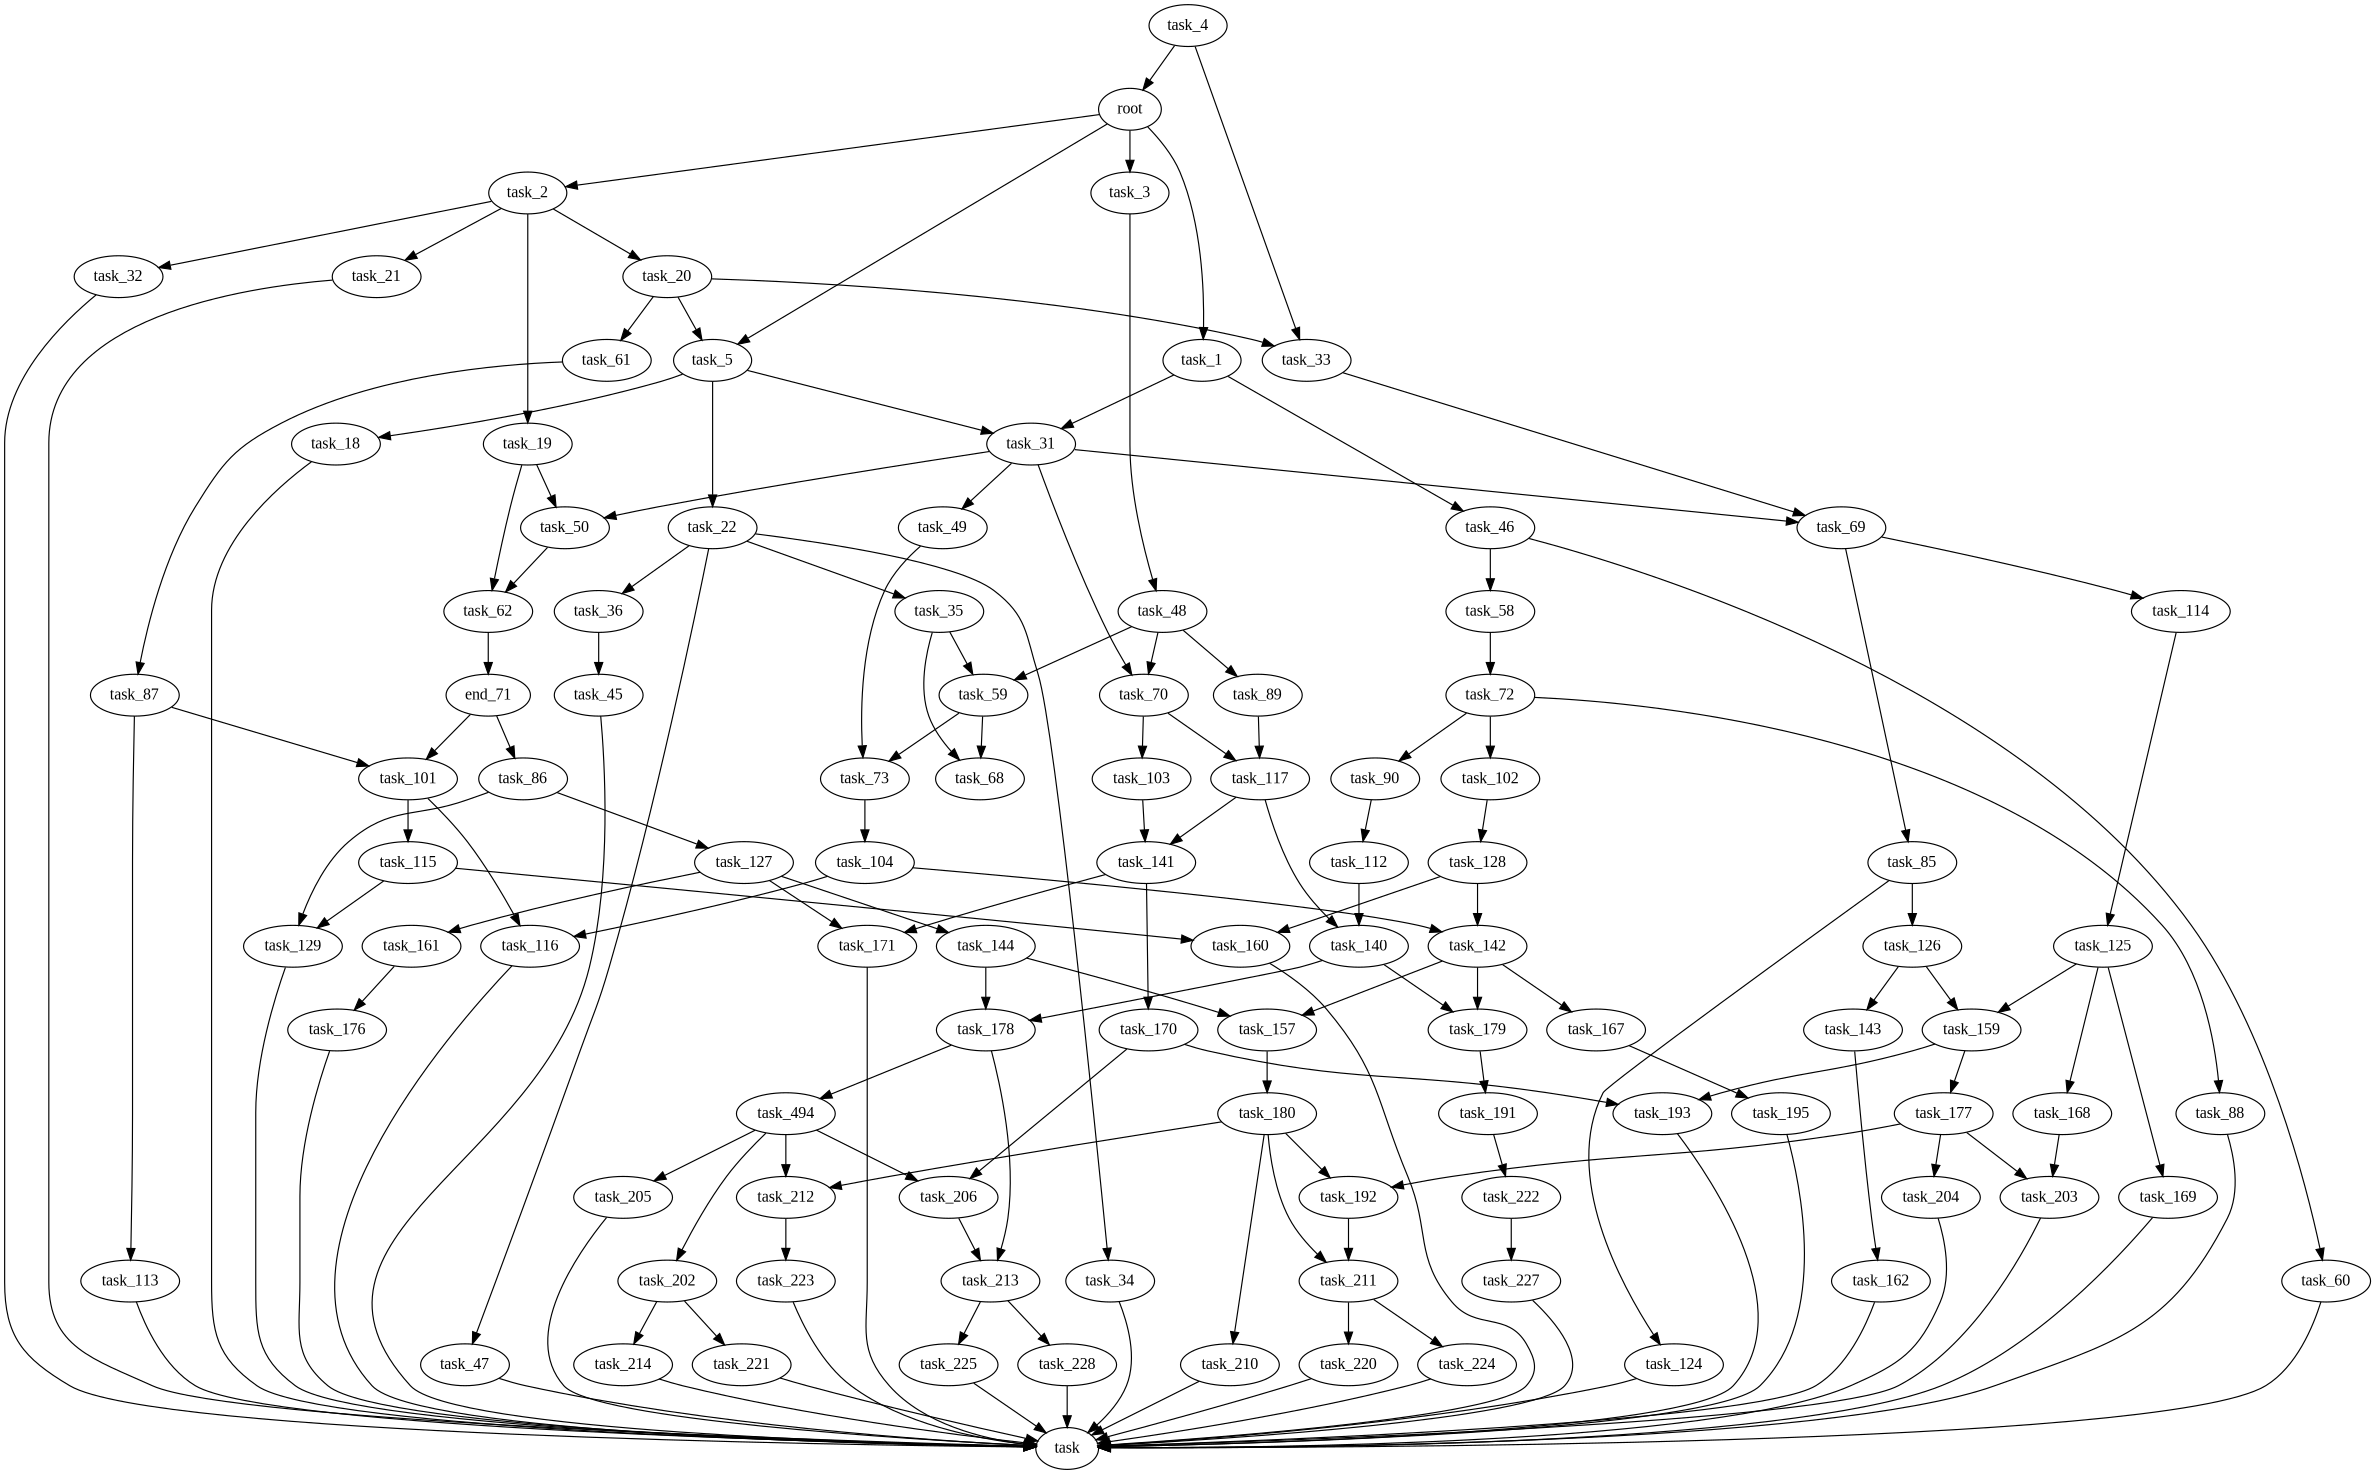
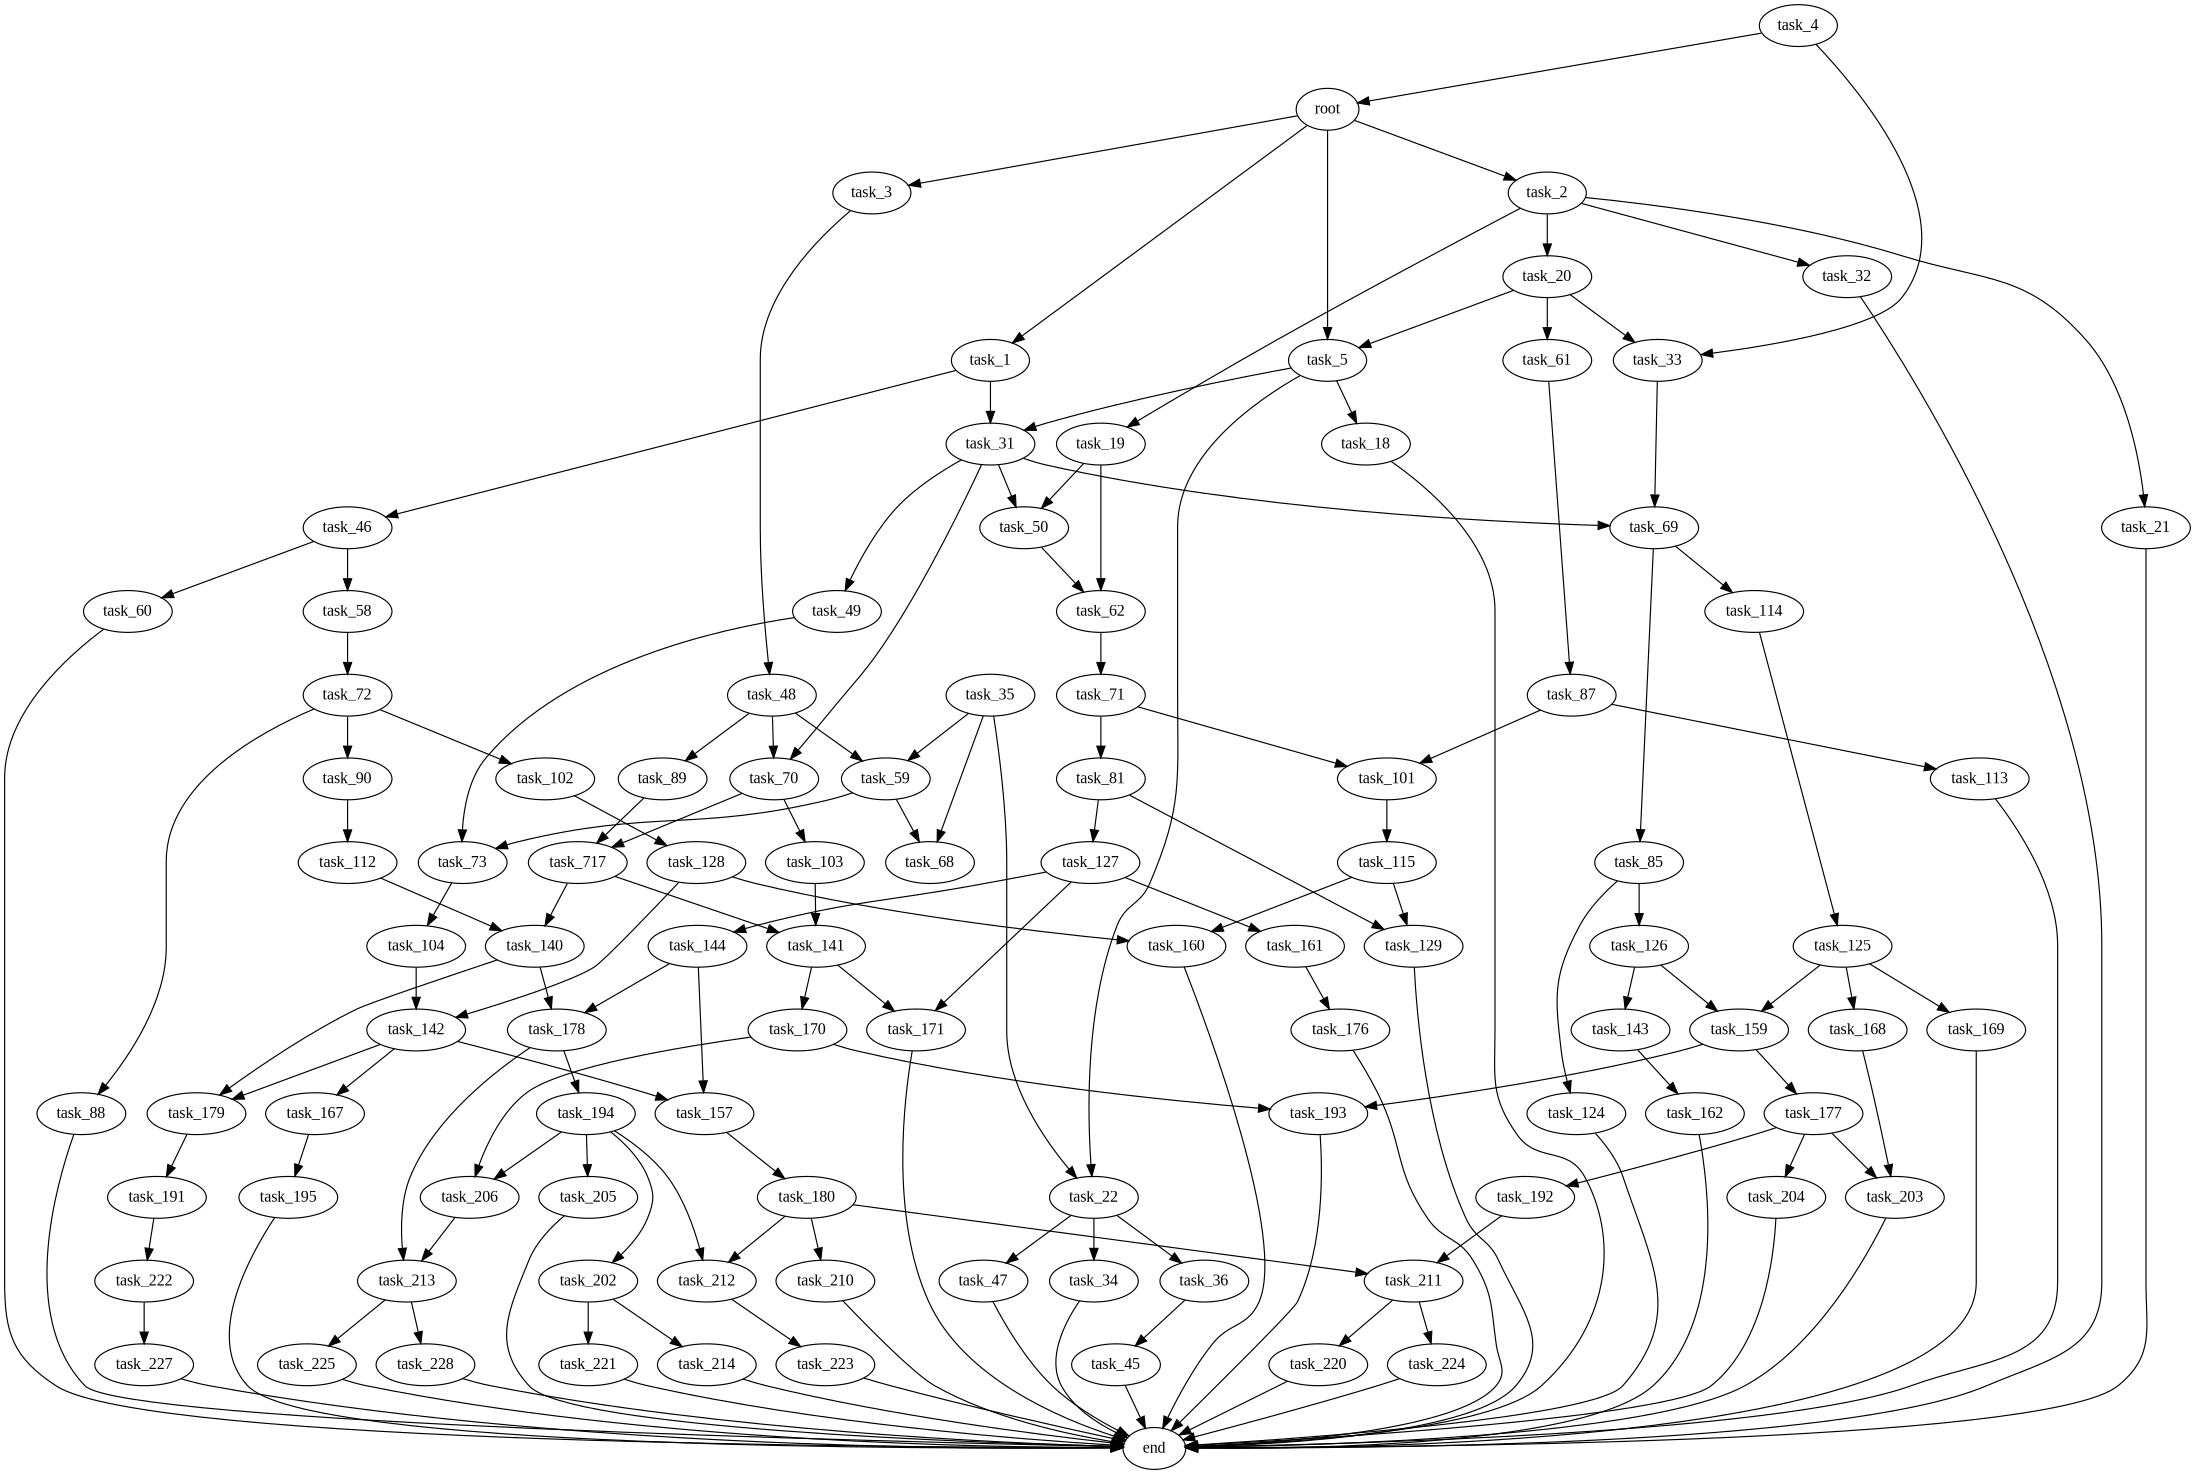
edge "task_22" -> "task_35": reversed
node "end_71": label "end_71" -> "task_71"
node "task_86": label "task_86" -> "task_81"
node "task_117": label "task_117" -> "task_717"
node "task_116": removed
node "task_494": label "task_494" -> "task_194"
edge "task_180" -> "task_192": removed
node "task": label "task" -> "end"
